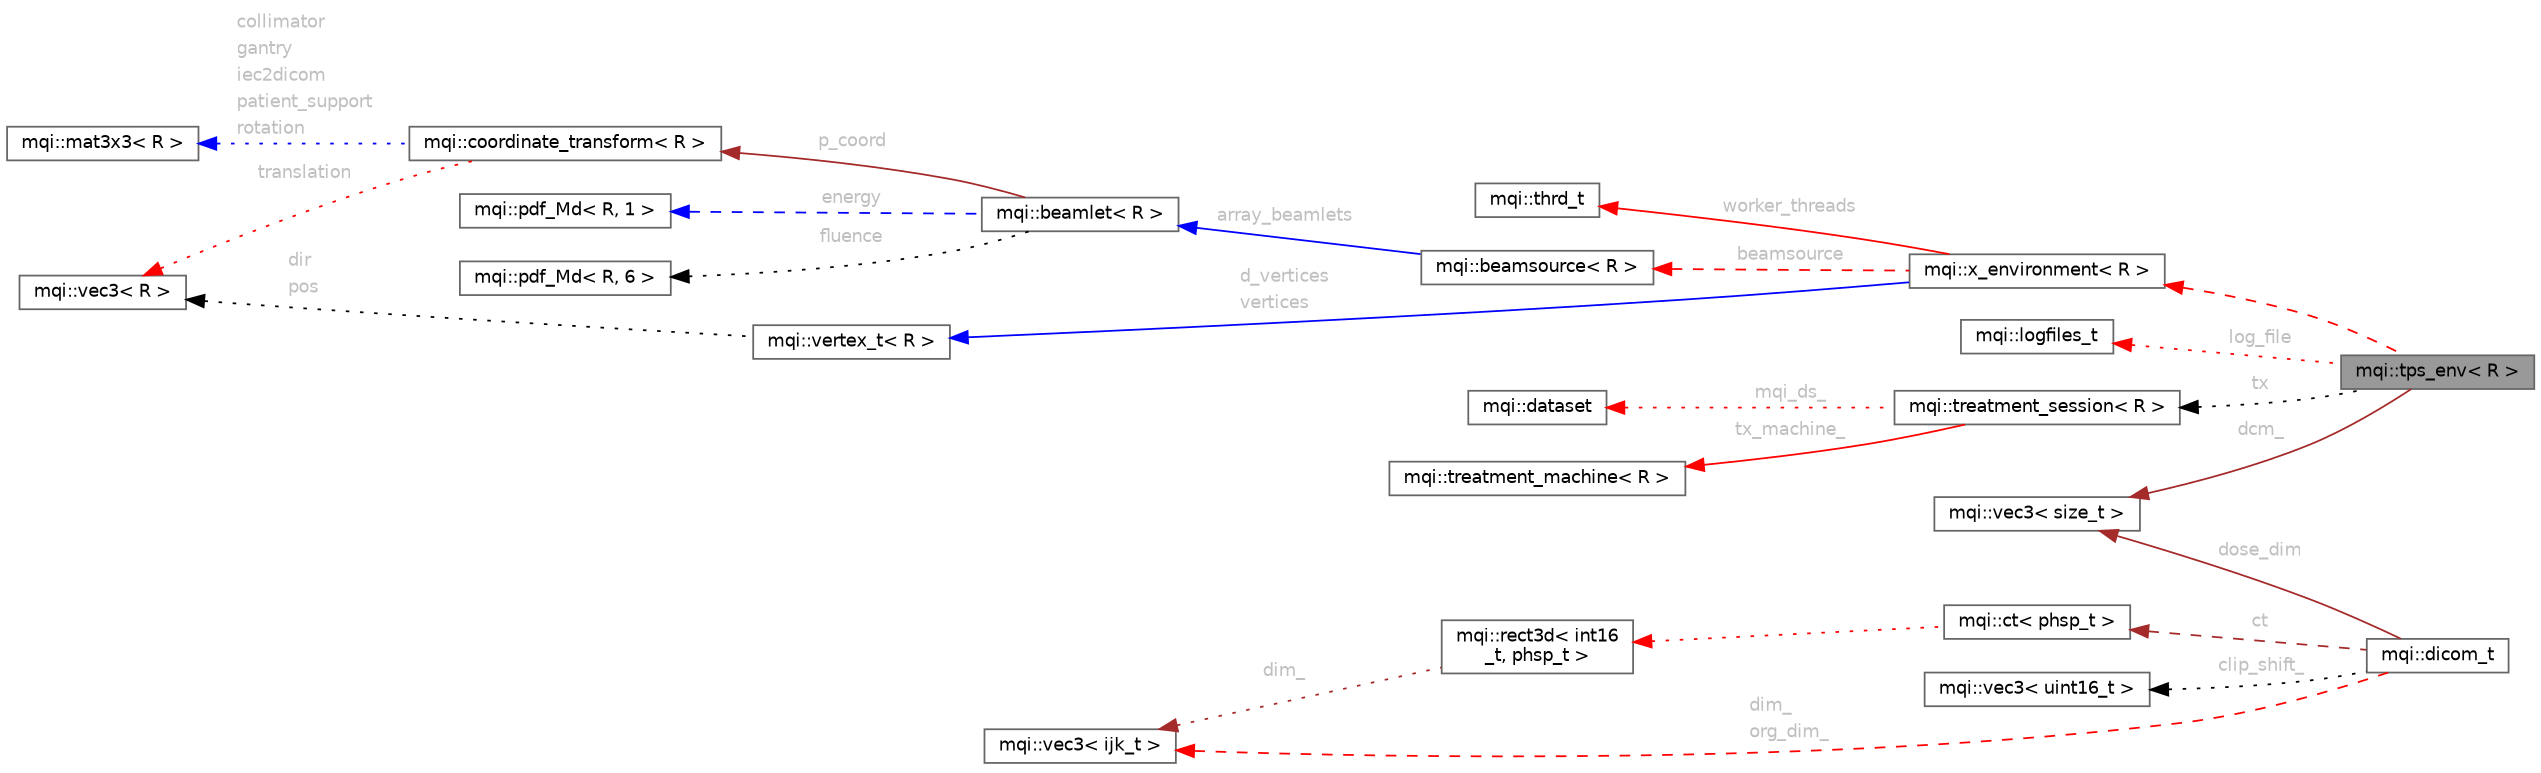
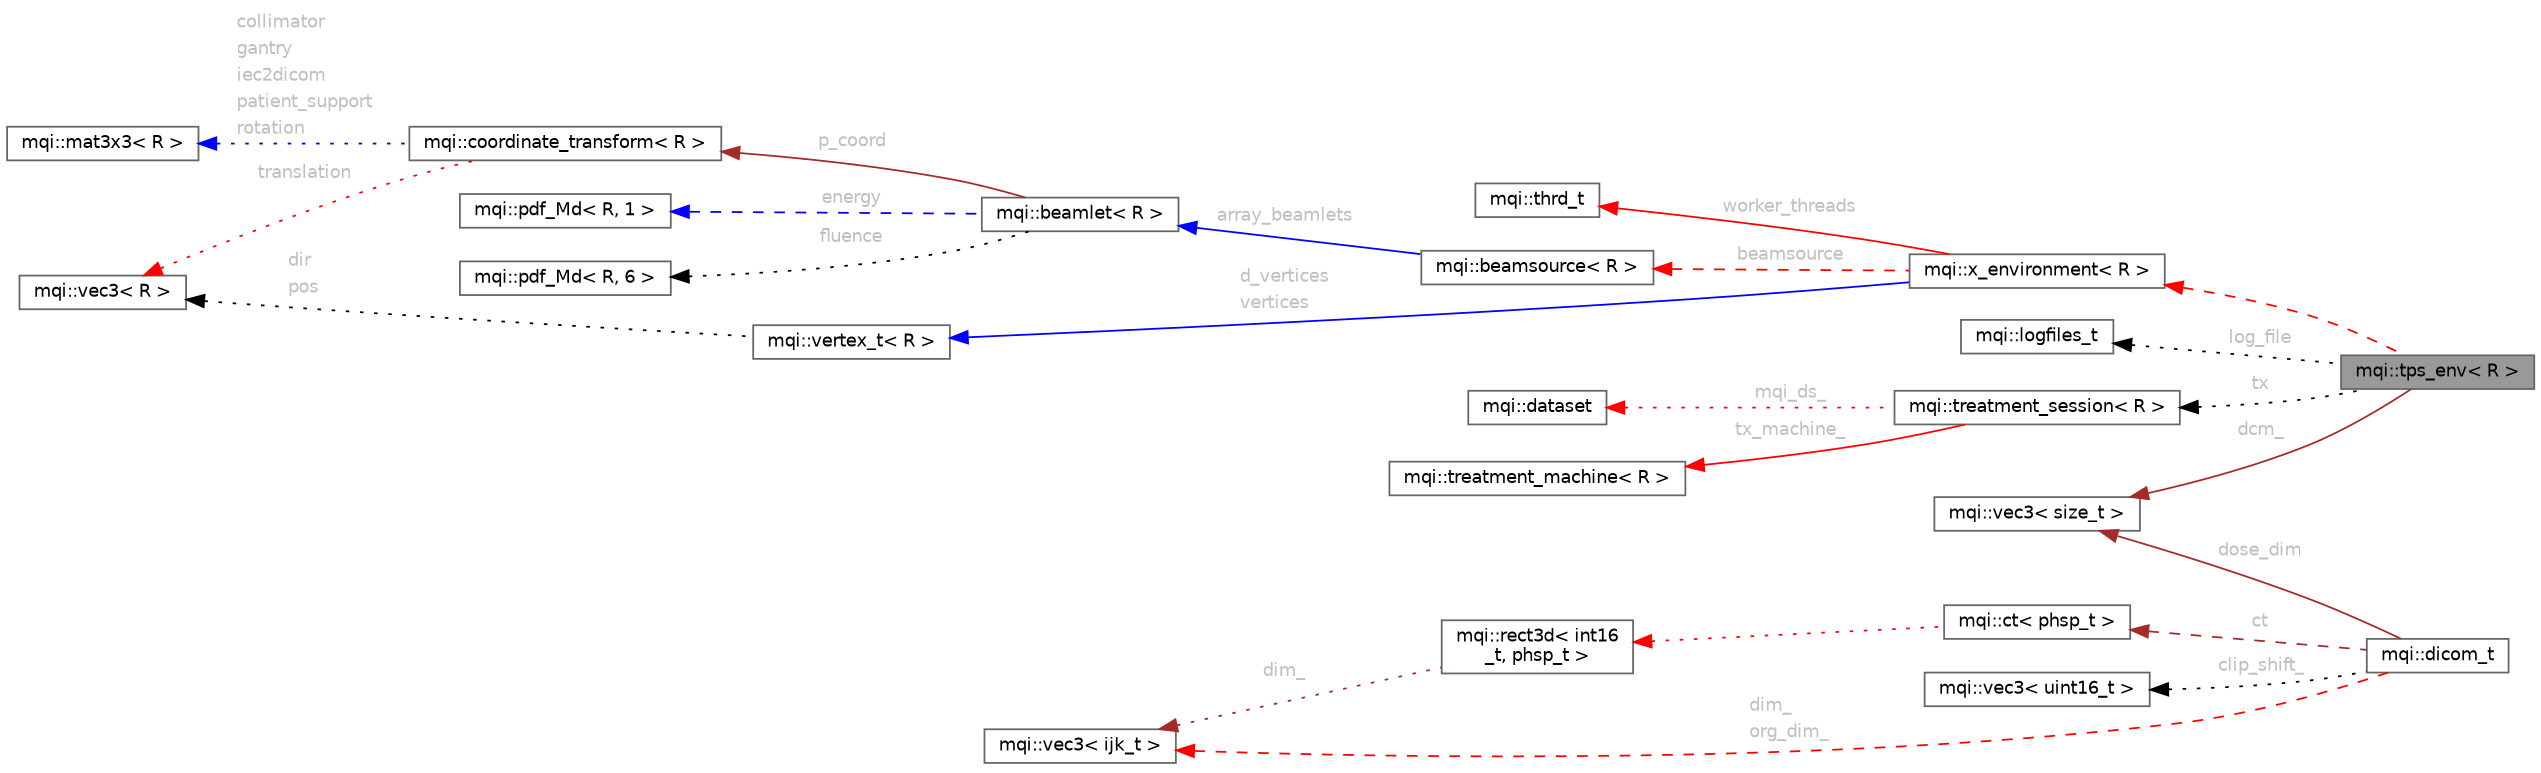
edge "mqi::tps_env< R >" -> "mqi::logfiles_t": color red -> black
